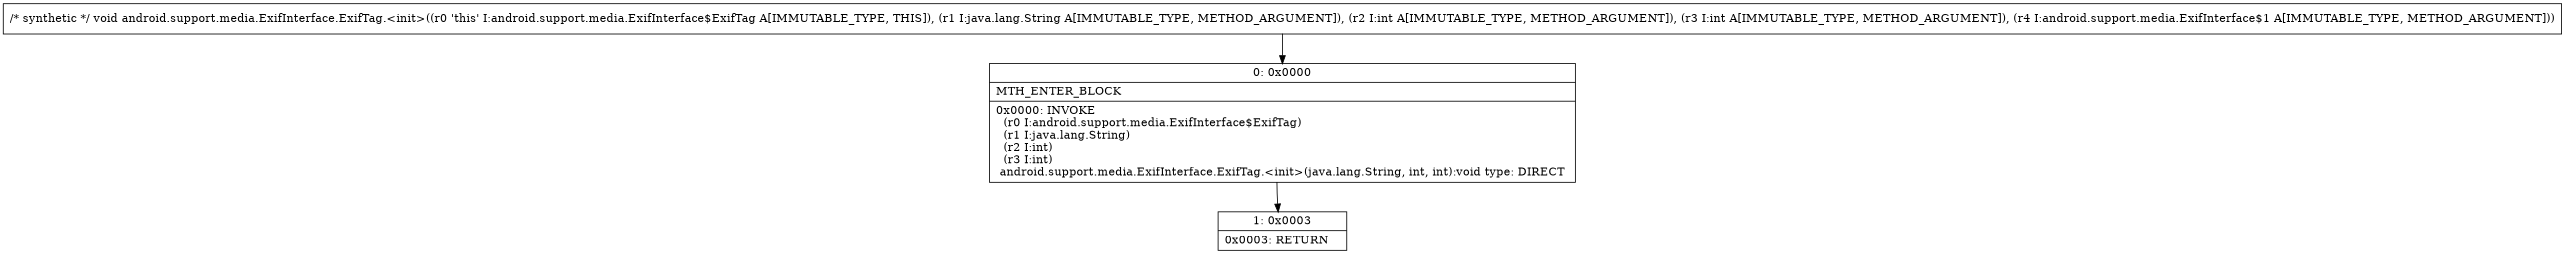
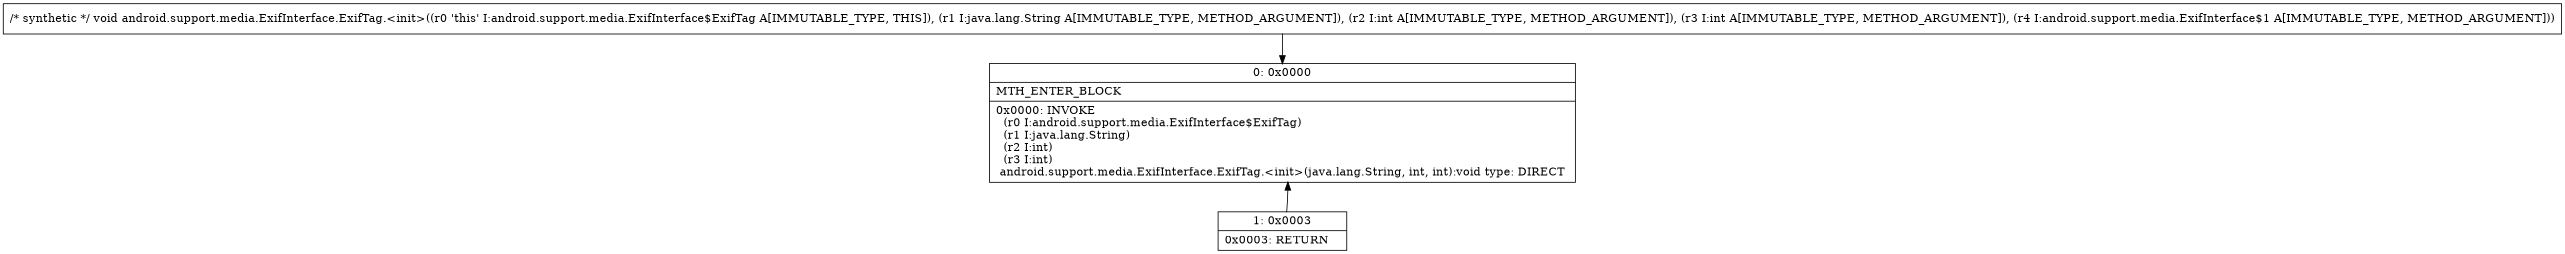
edge "0: 0x0000" -> "1: 0x0003": reversed
